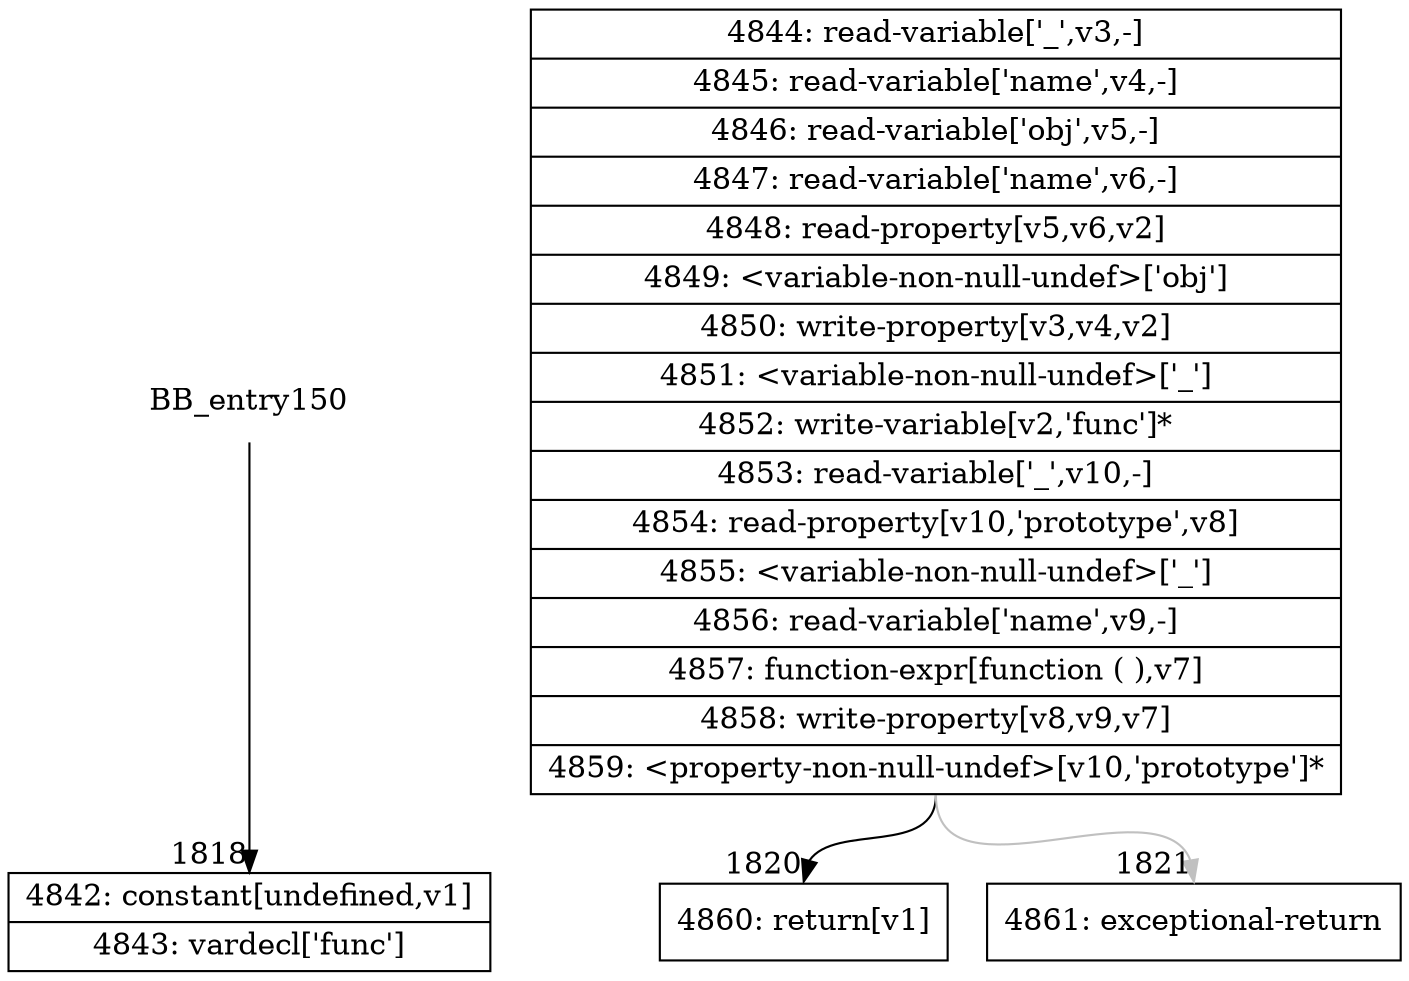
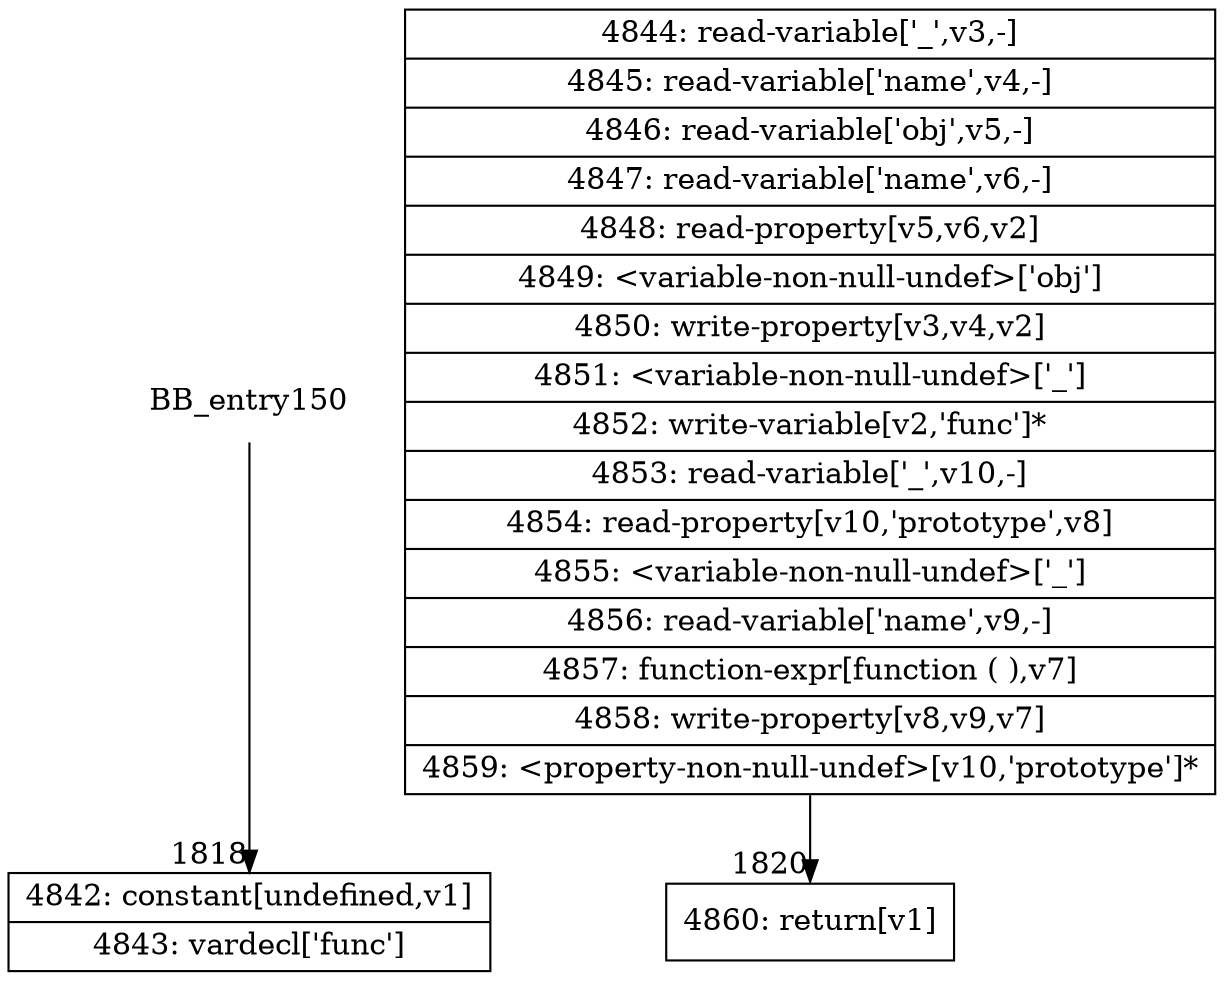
node "4861: exceptional-return": removed
